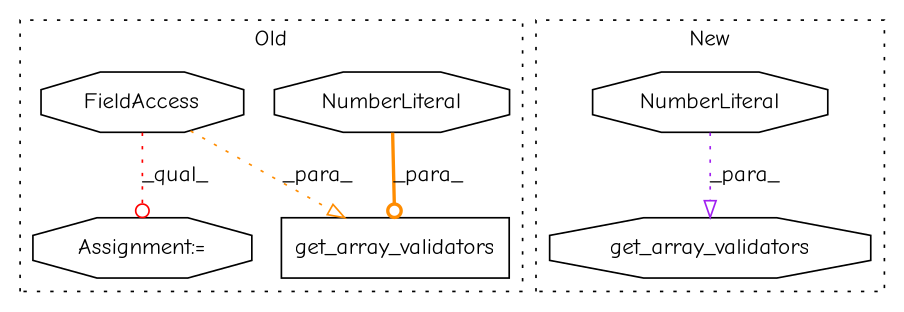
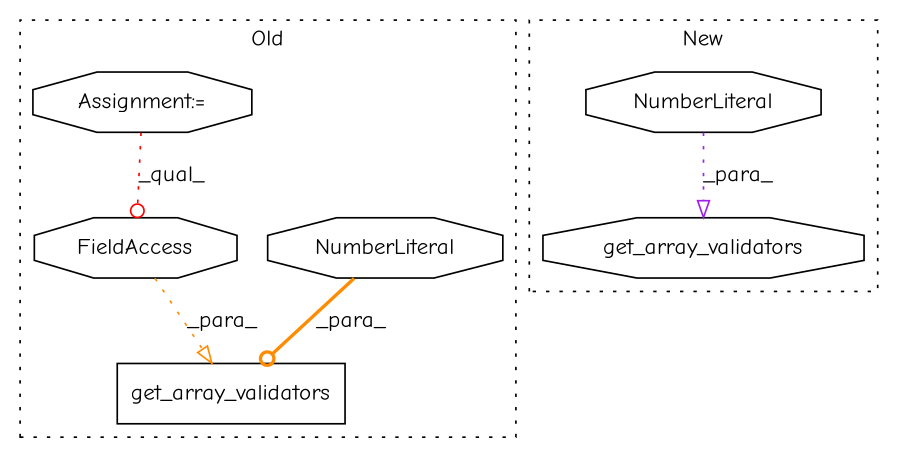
edge "FieldAccess" -> "Assignment:=": reversed
